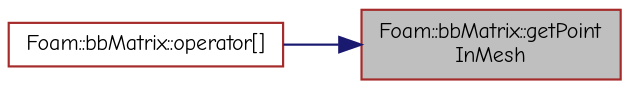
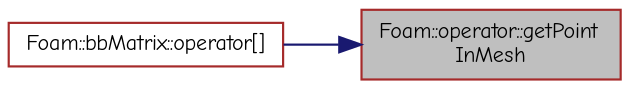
node "Foam::bbMatrix::getPoint InMesh": label "Foam::bbMatrix::getPoint InMesh" -> "Foam::operator::getPoint InMesh"
